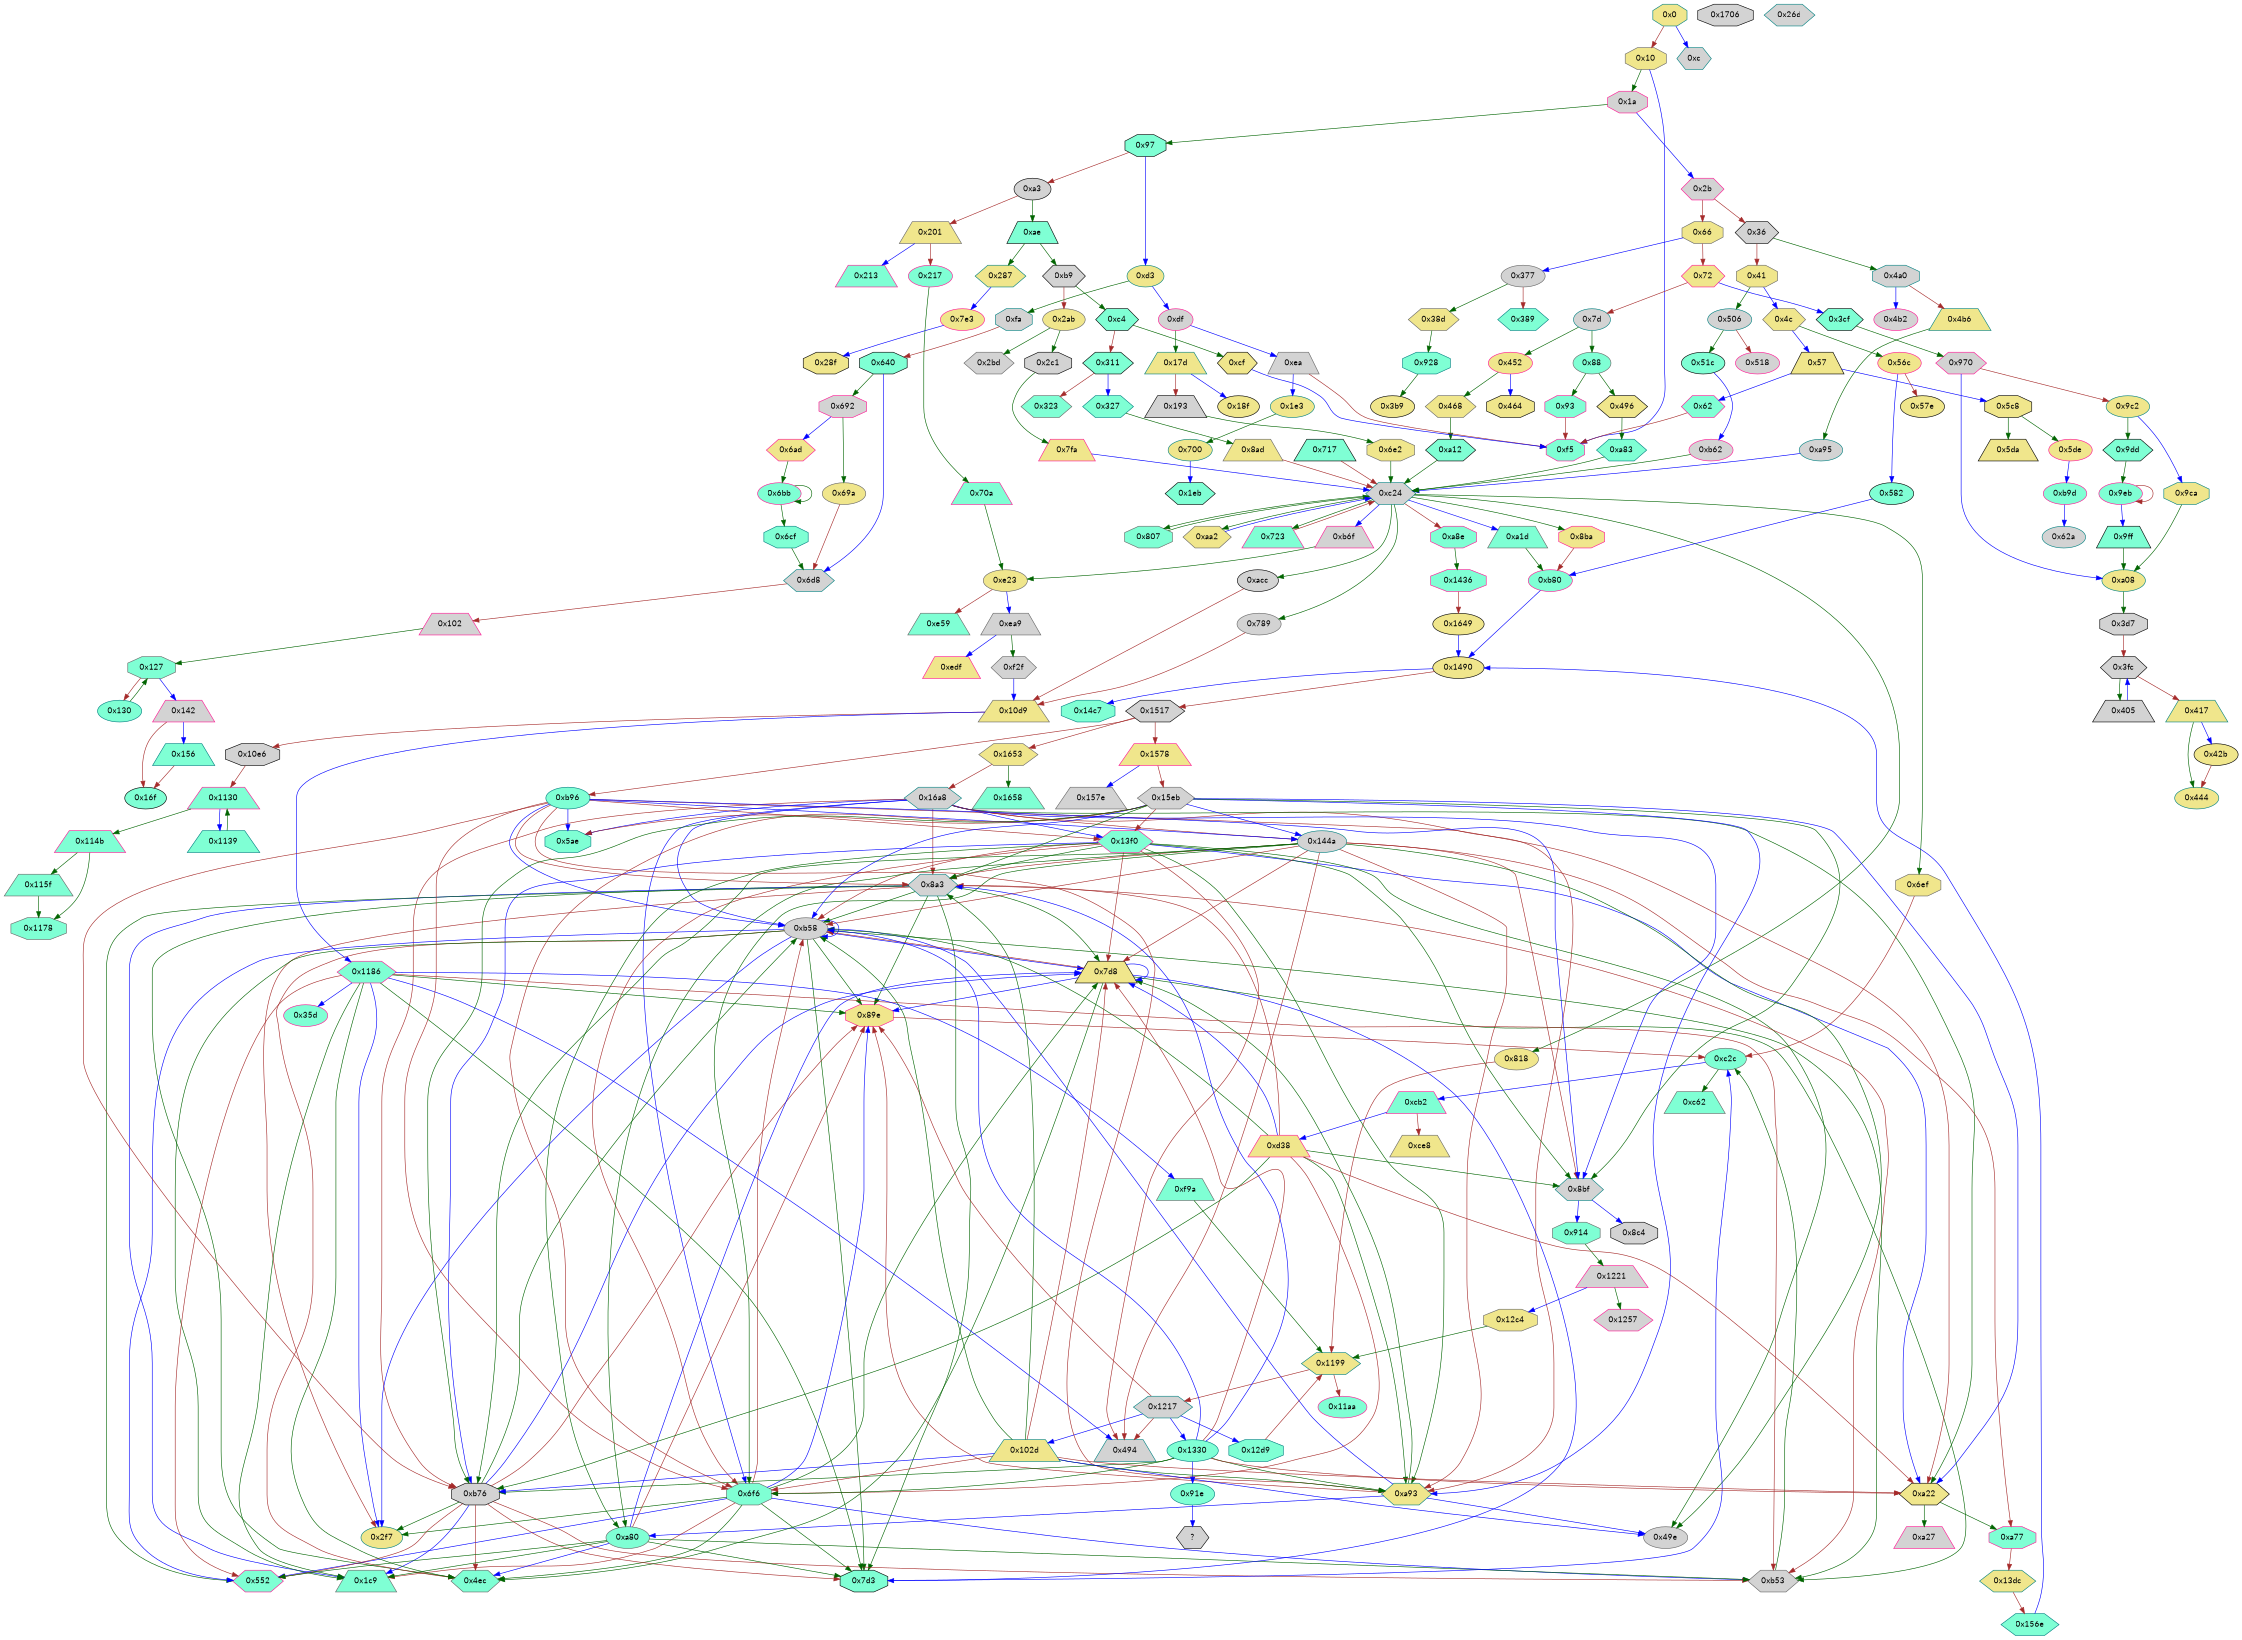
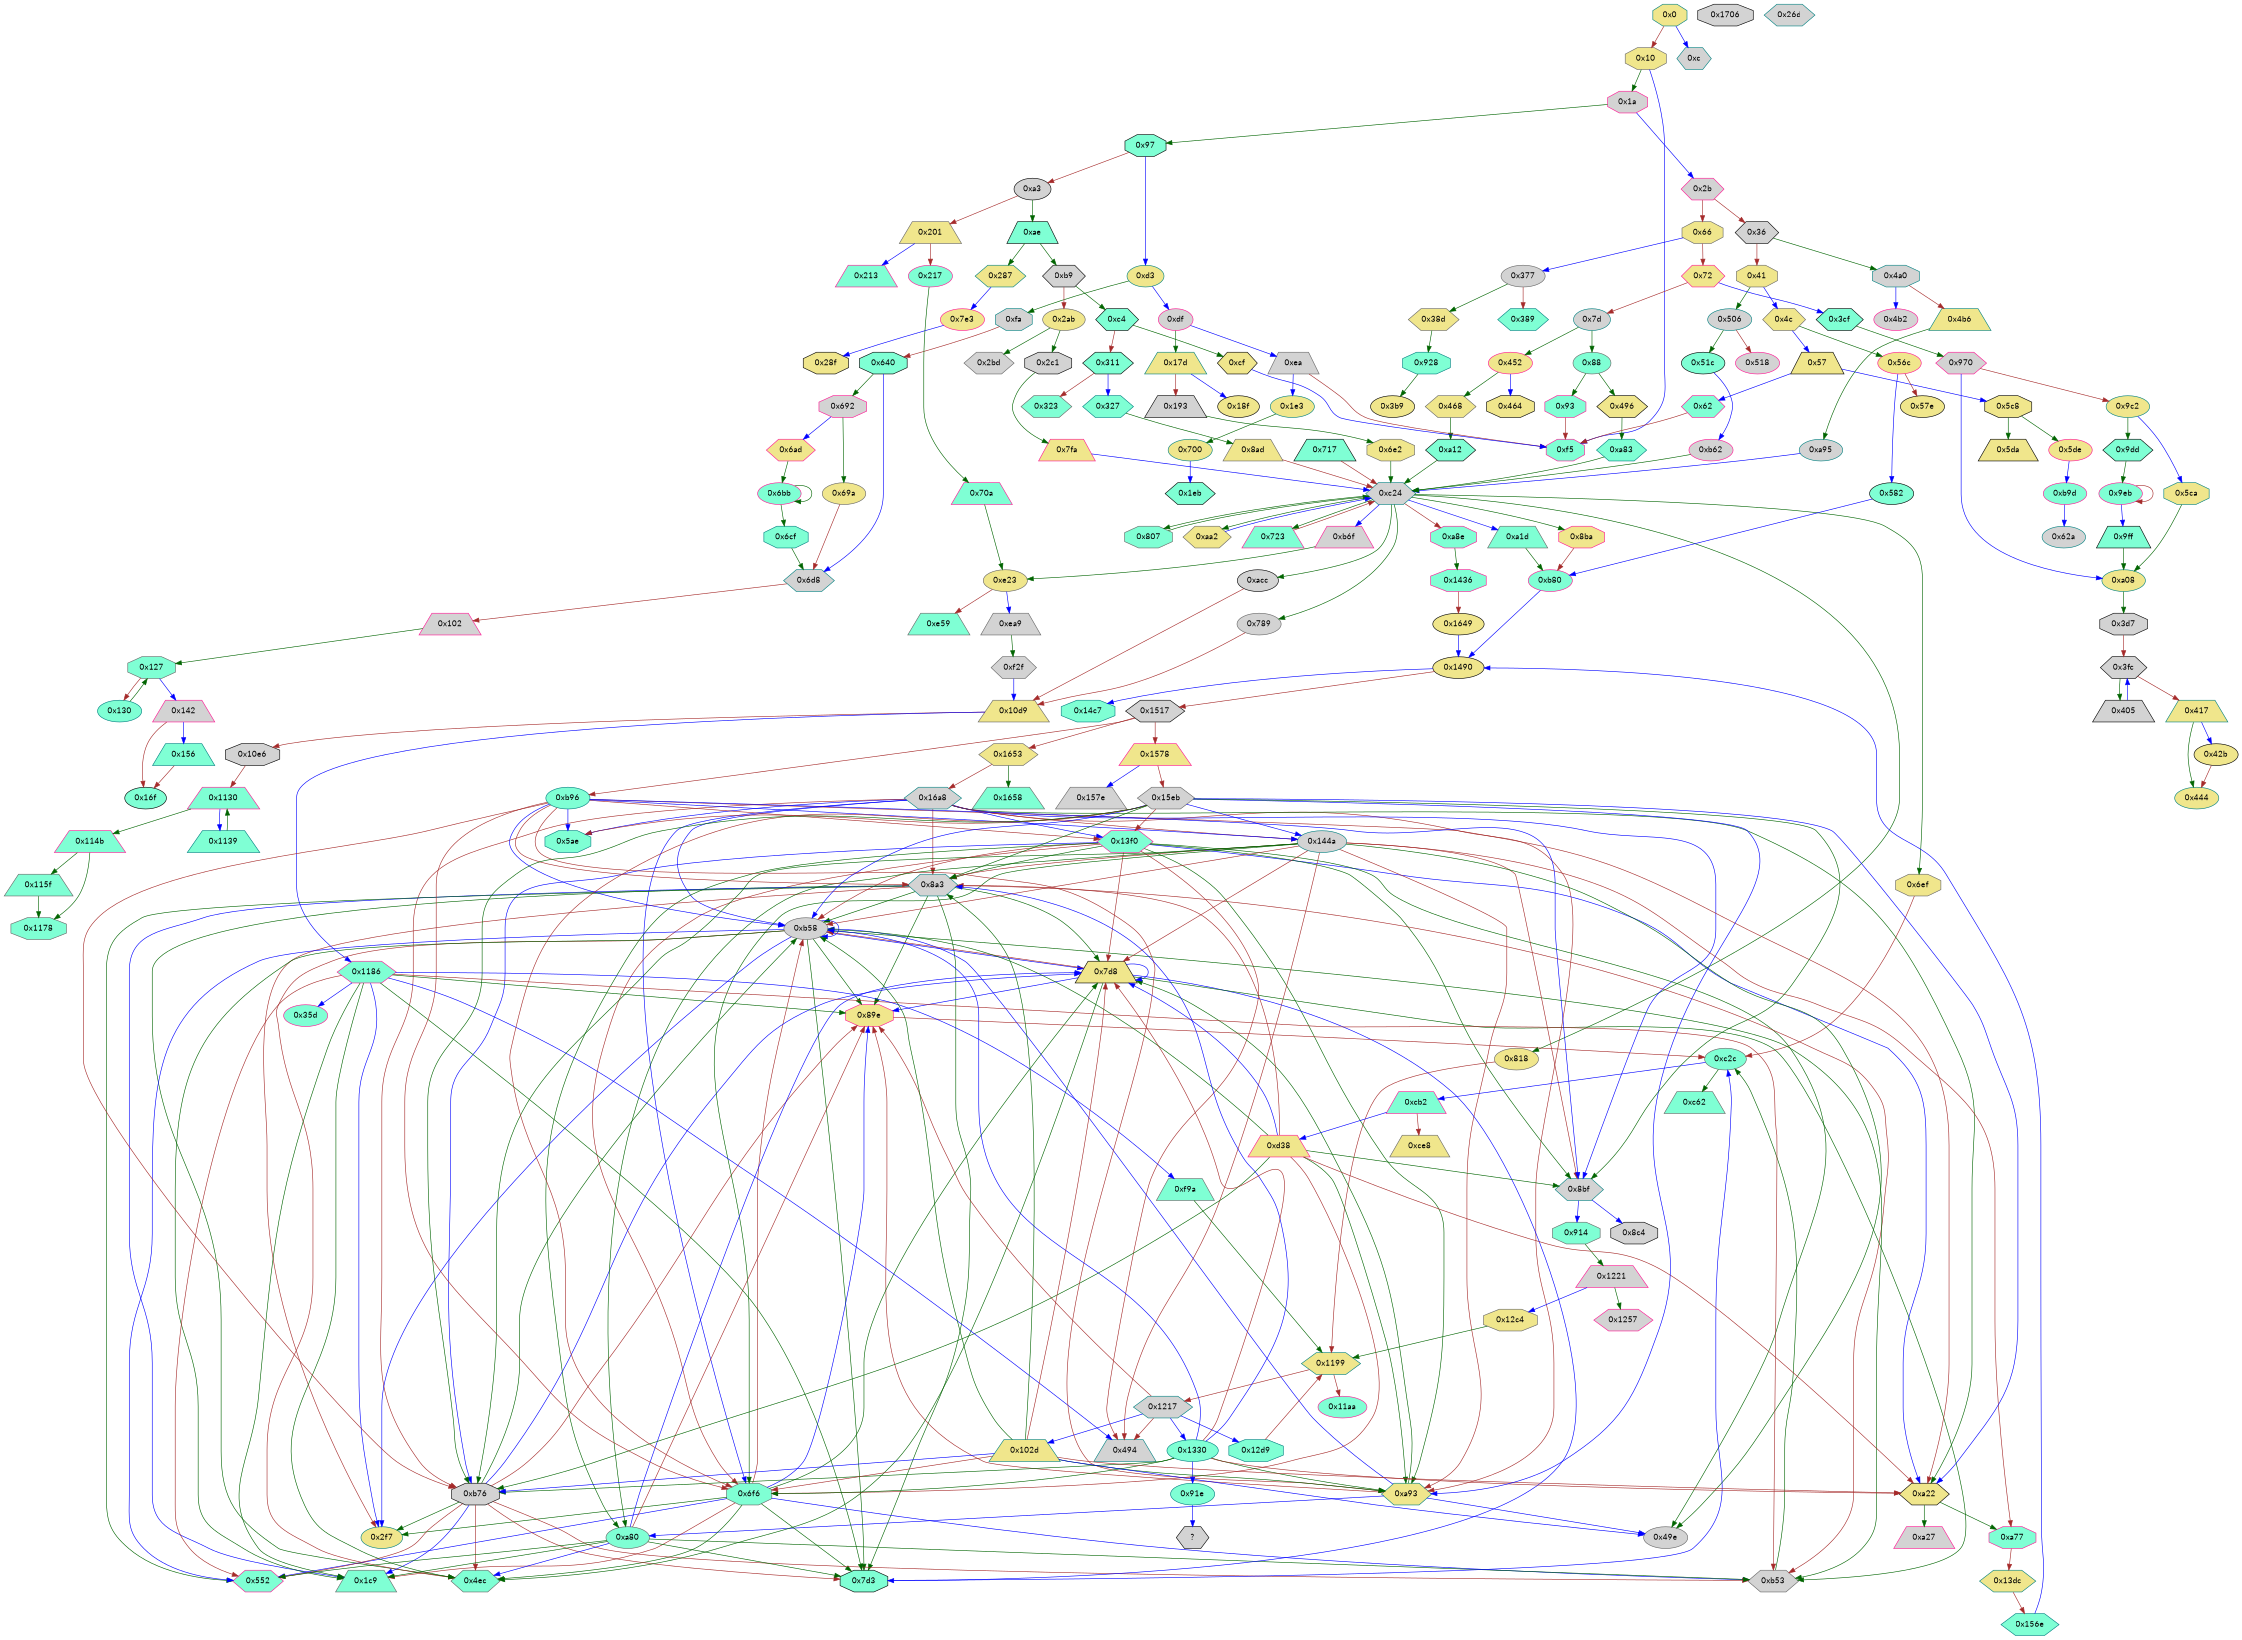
node "0x9ca": label "0x9ca" -> "0x5ca"
node "0xedf": removed
